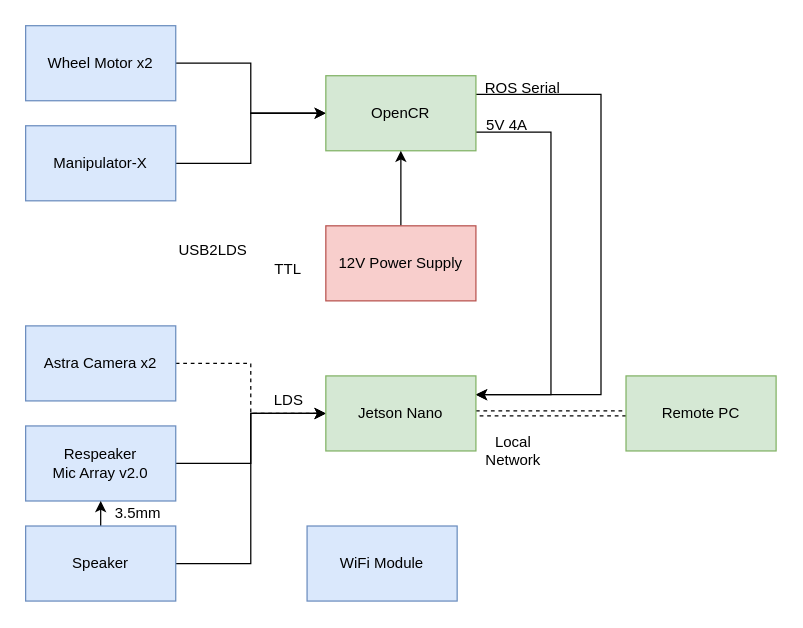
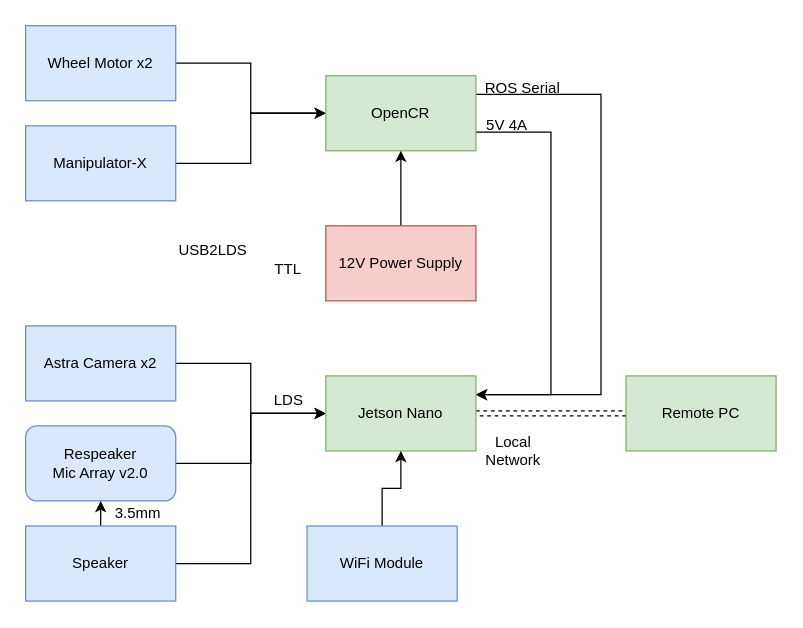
edge "Astra Camera x2" -> "Jetson Nano": style dashed -> solid
node "Respeaker Mic Array v2.0": shape rectangle -> rounded rectangle
edge "WiFi Module" -> "Jetson Nano": added
